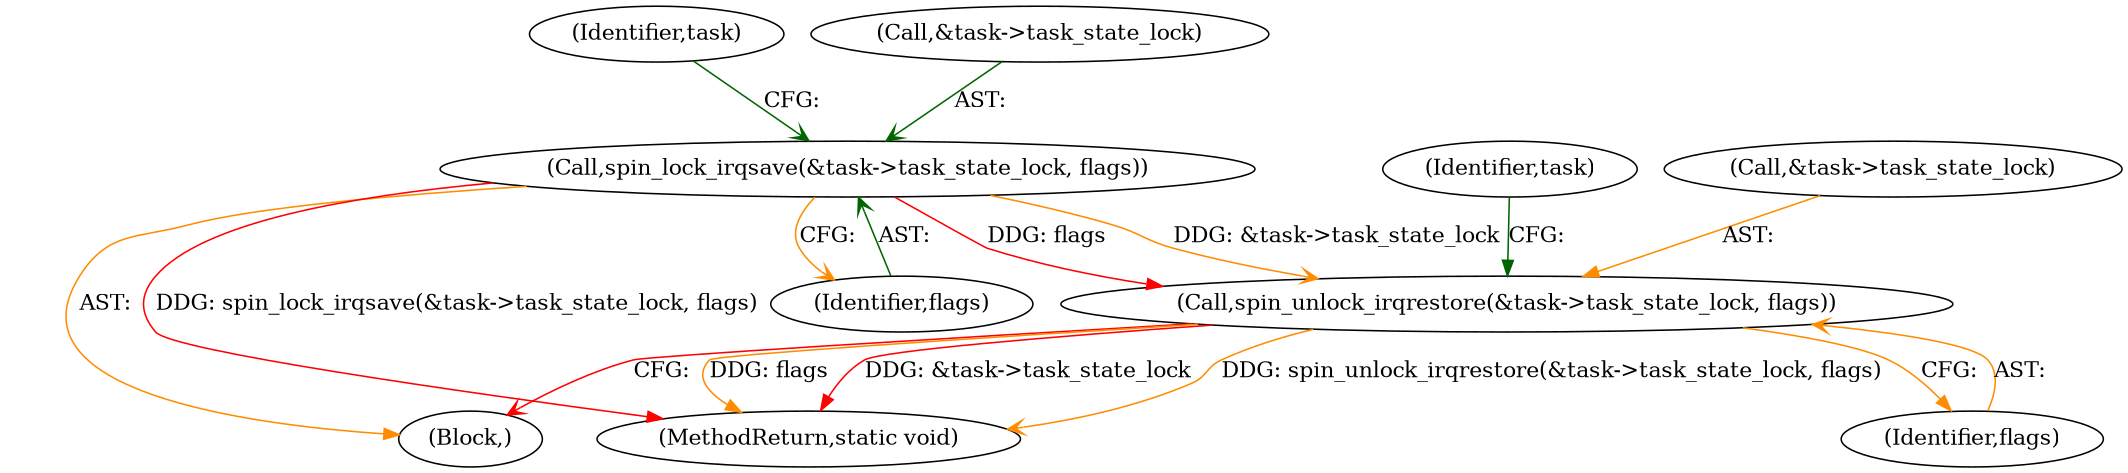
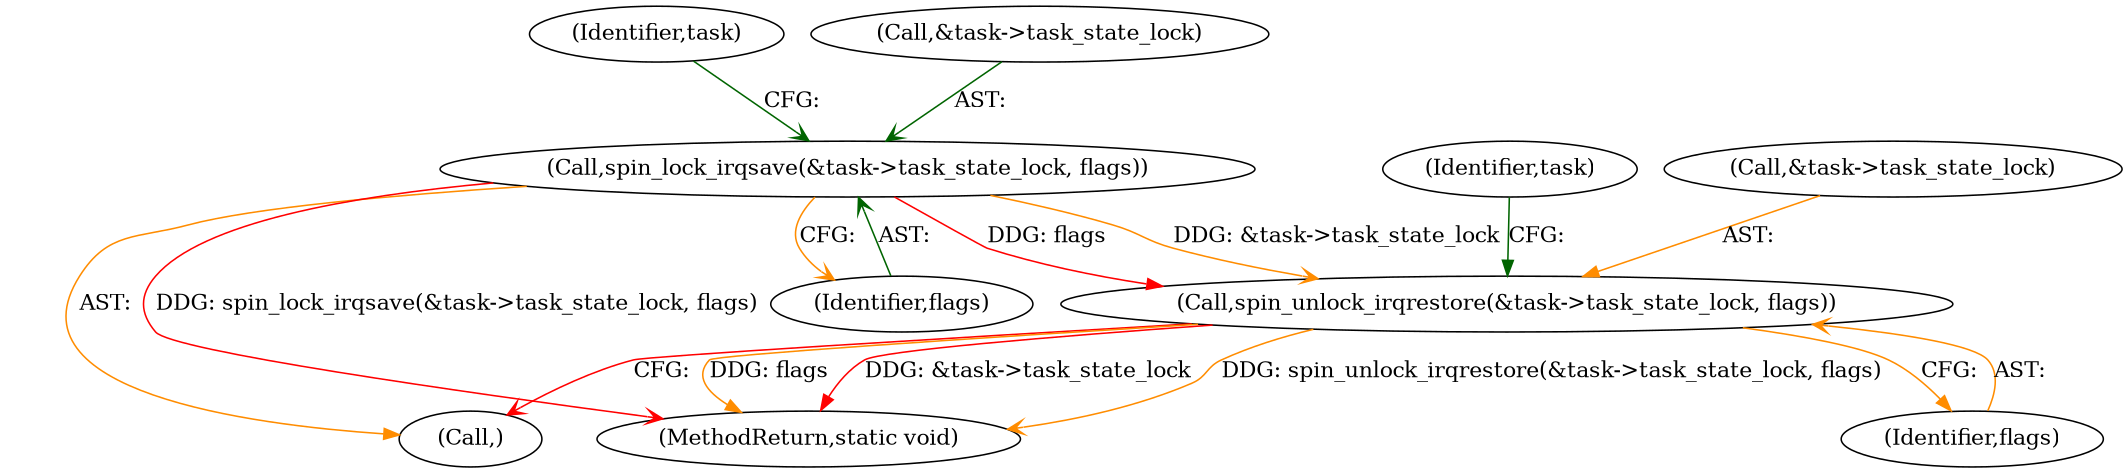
edge "(Call,spin_lock_irqsave(&task->task_state_lock, flags))" -> "(MethodReturn,static void)": arrowhead normal -> vee
node "(Block,)": label "(Block,)" -> "(Call,)"
